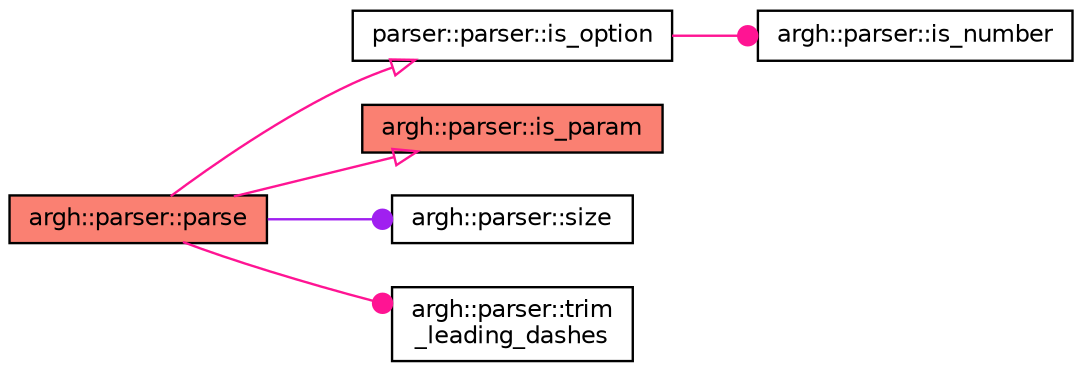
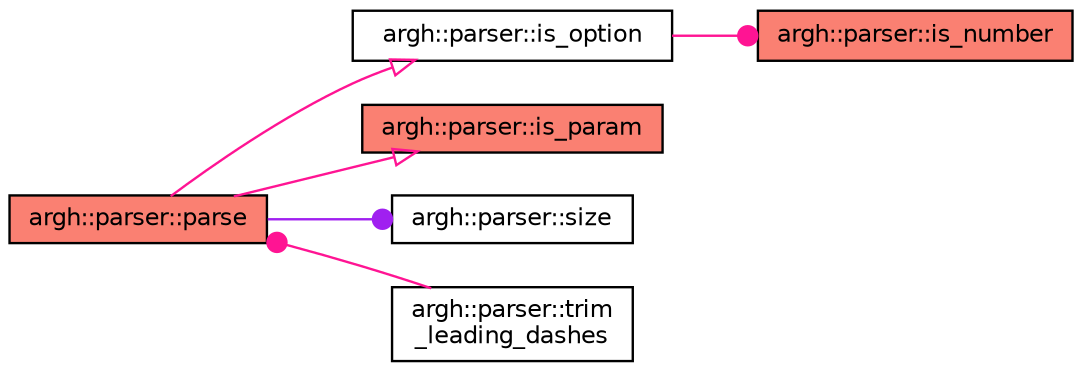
node "parser::parser::is_option": label "parser::parser::is_option" -> "argh::parser::is_option"
node "argh::parser::is_number": fillcolor white -> salmon
edge "argh::parser::parse" -> "argh::parser::trim _leading_dashes": reversed
